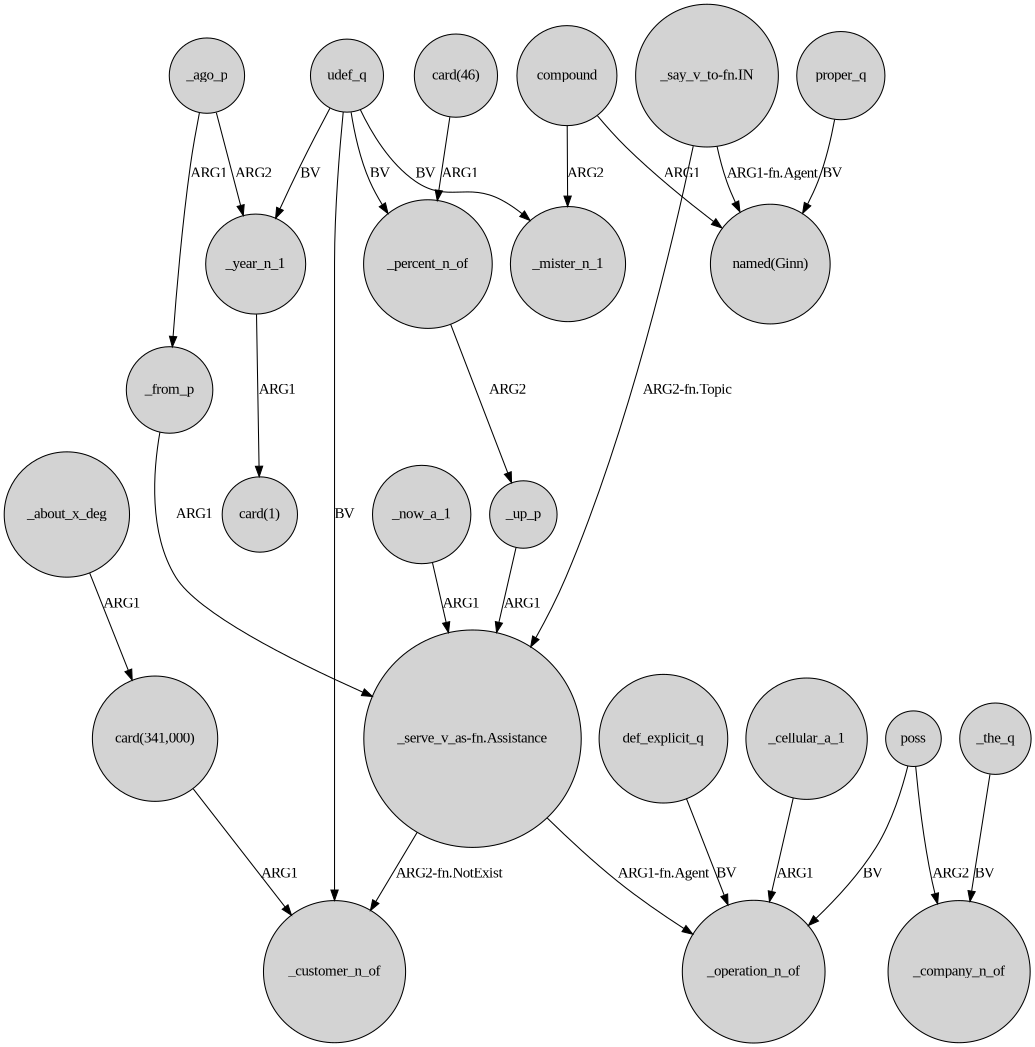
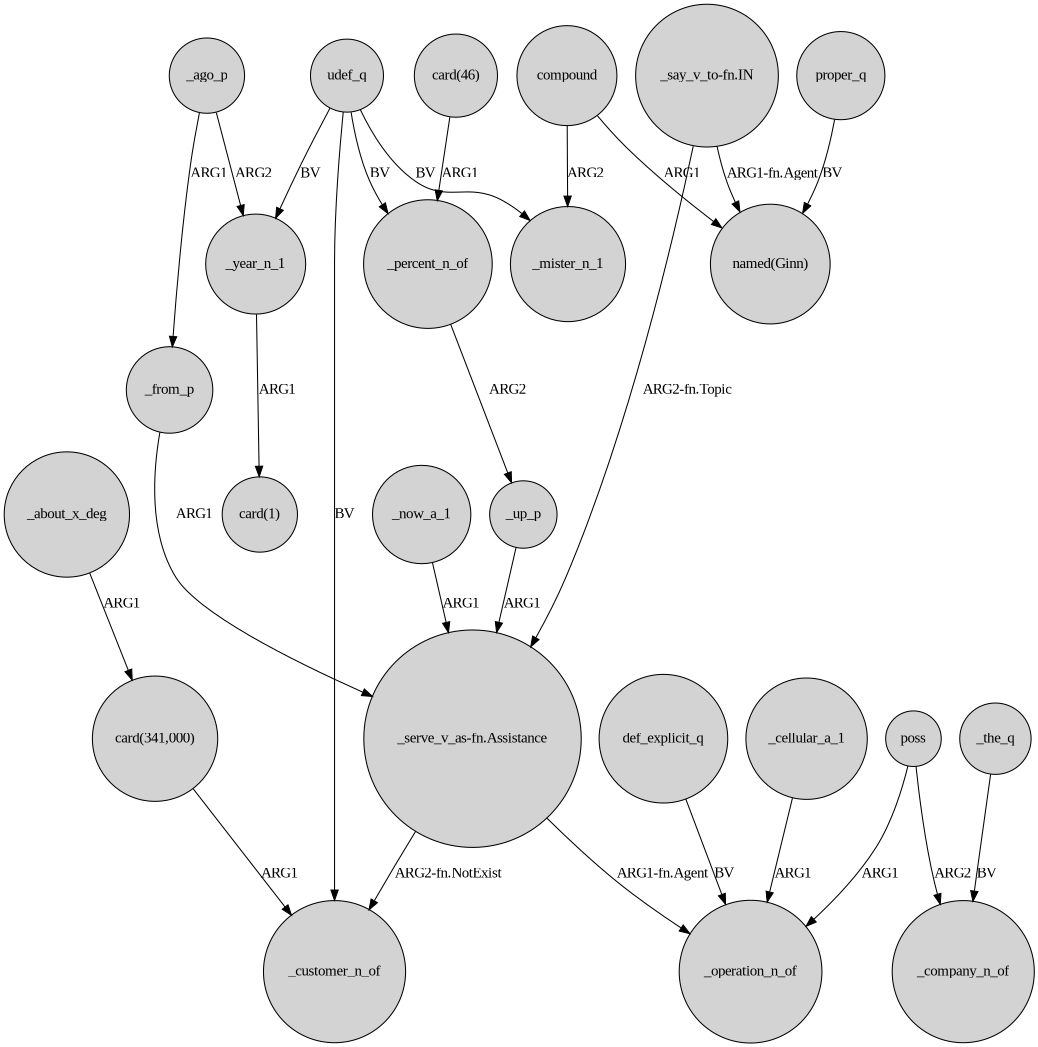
edge "poss" -> "_operation_n_of": label "BV" -> "ARG1"
